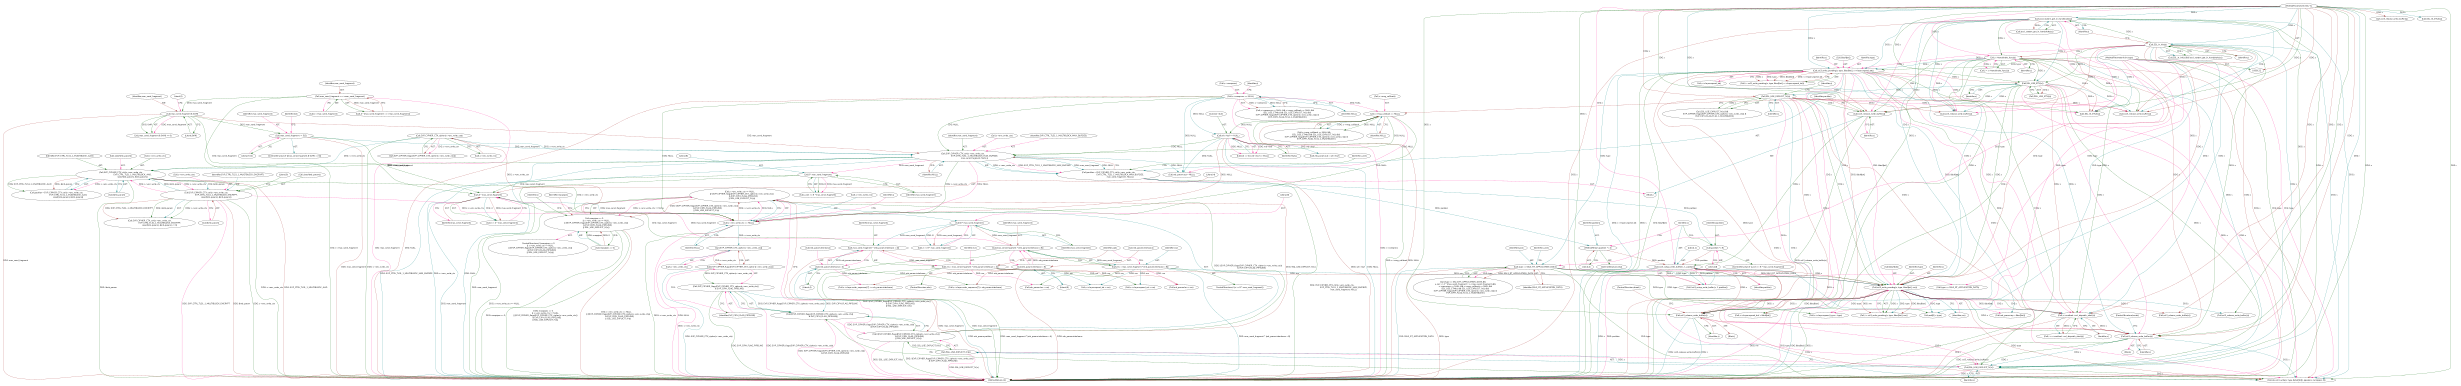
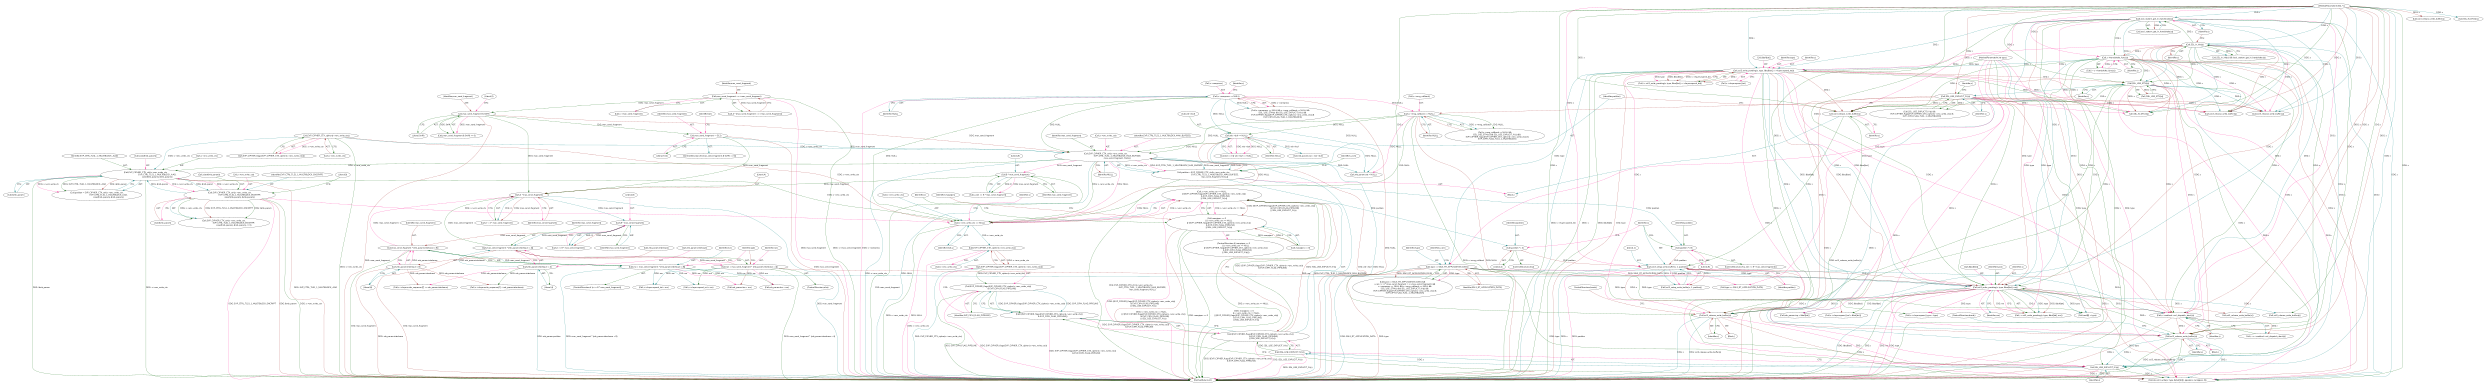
node "1000122": removed
node "(MethodReturn,packlen *= 4)": label "(MethodReturn,packlen *= 4)" -> "(Call,packlen *= 4)"
